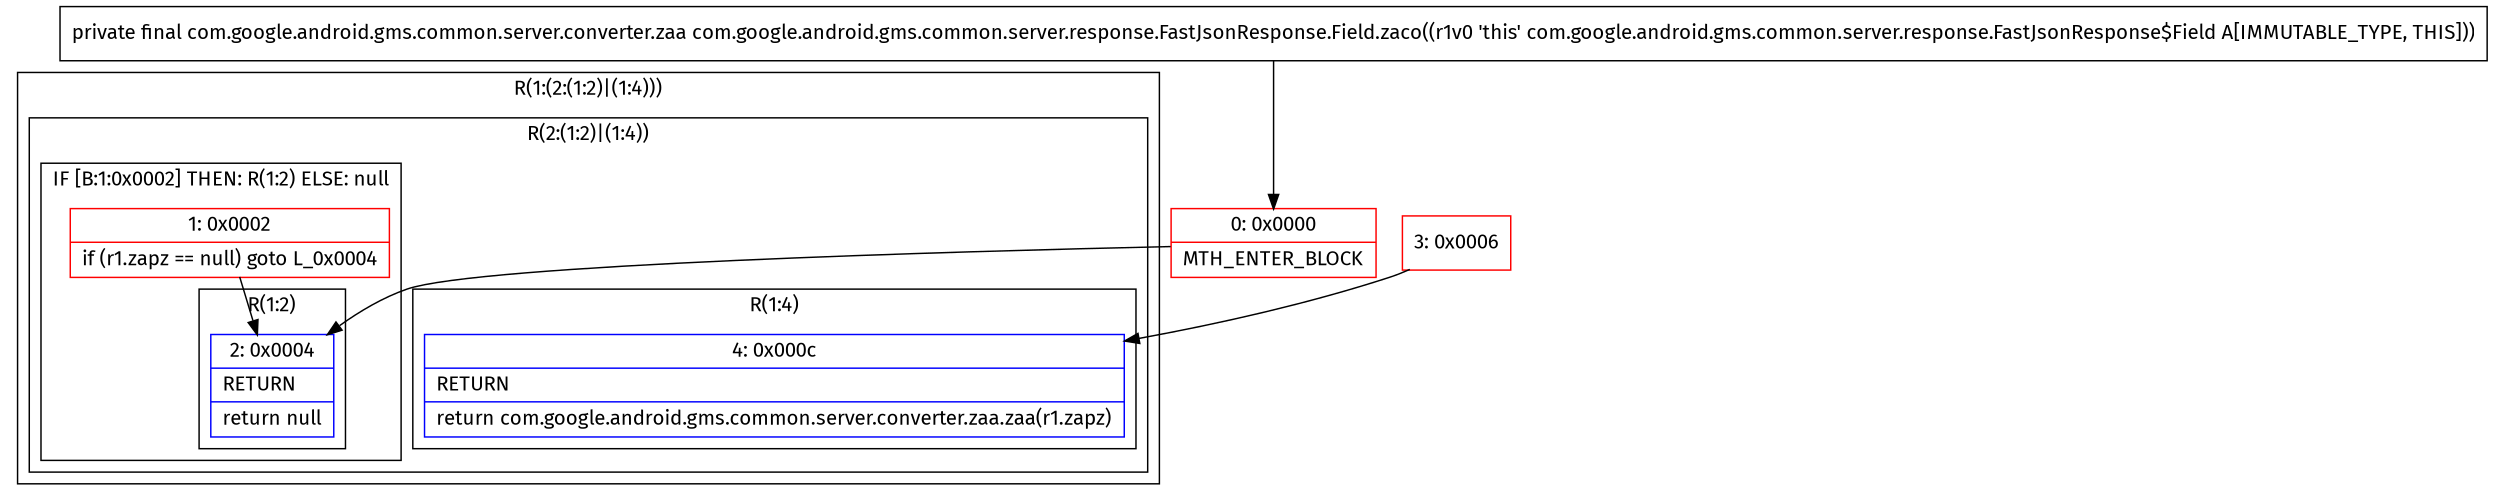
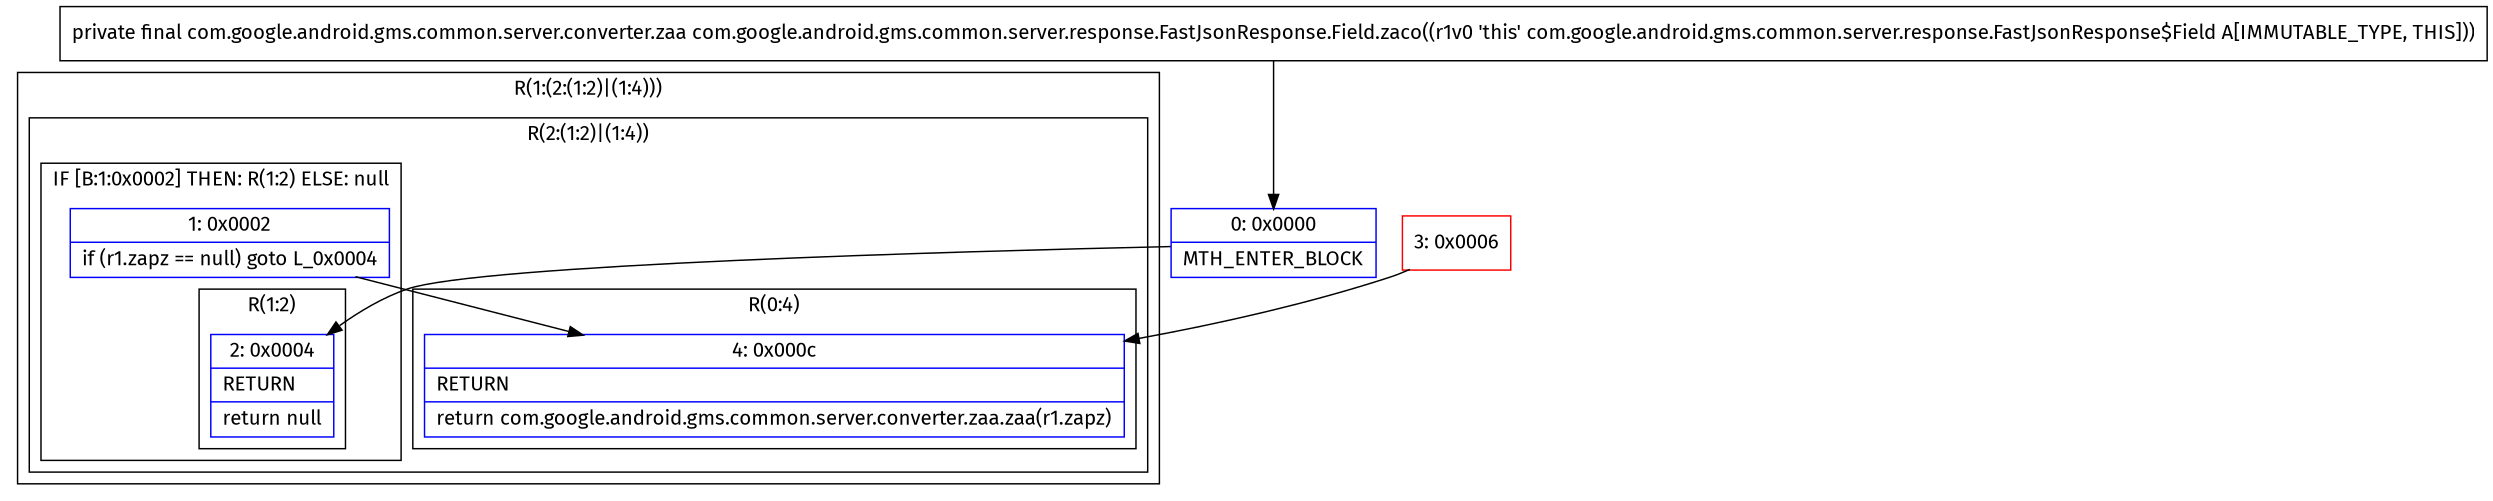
node "1: 0x0002": color red -> blue
node "0: 0x0000": color red -> blue
edge "1: 0x0002" -> "2: 0x0004": now "1: 0x0002" -> "4: 0x000c"
cluster "R(1:4)": label "R(1:4)" -> "R(0:4)"
